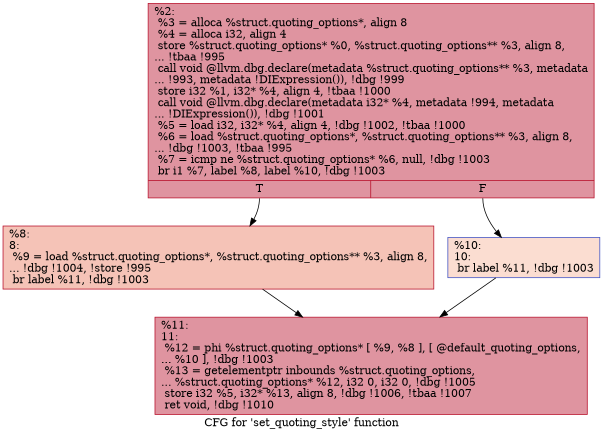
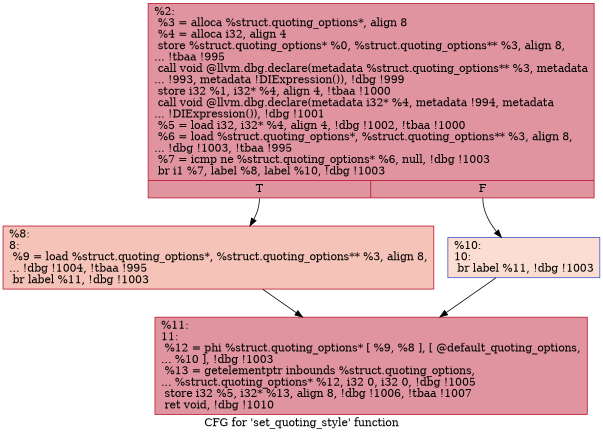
node "%8:": text "... !dbg !1004, !store !995" -> "... !dbg !1004, !tbaa !995"
